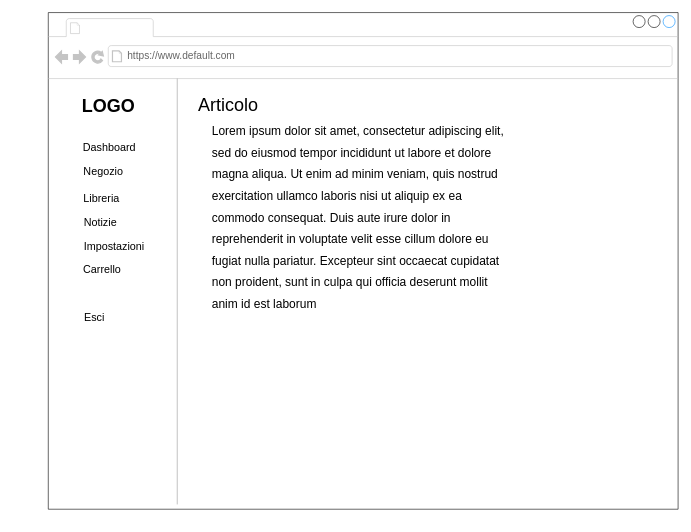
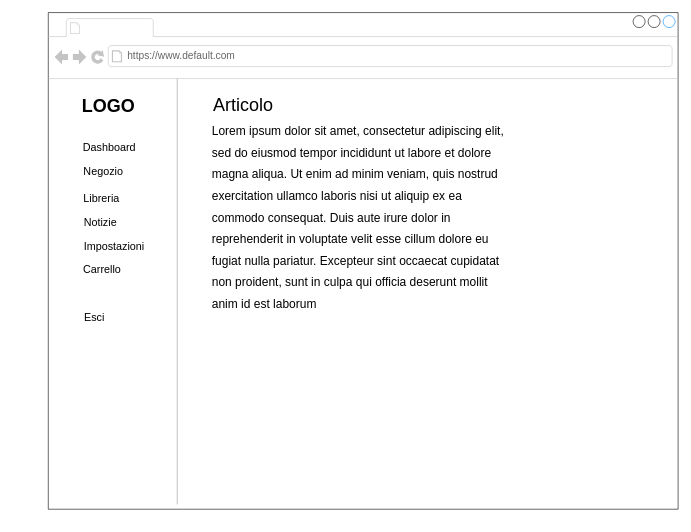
node "Articolo": moved (228, 104) -> (243, 104)
